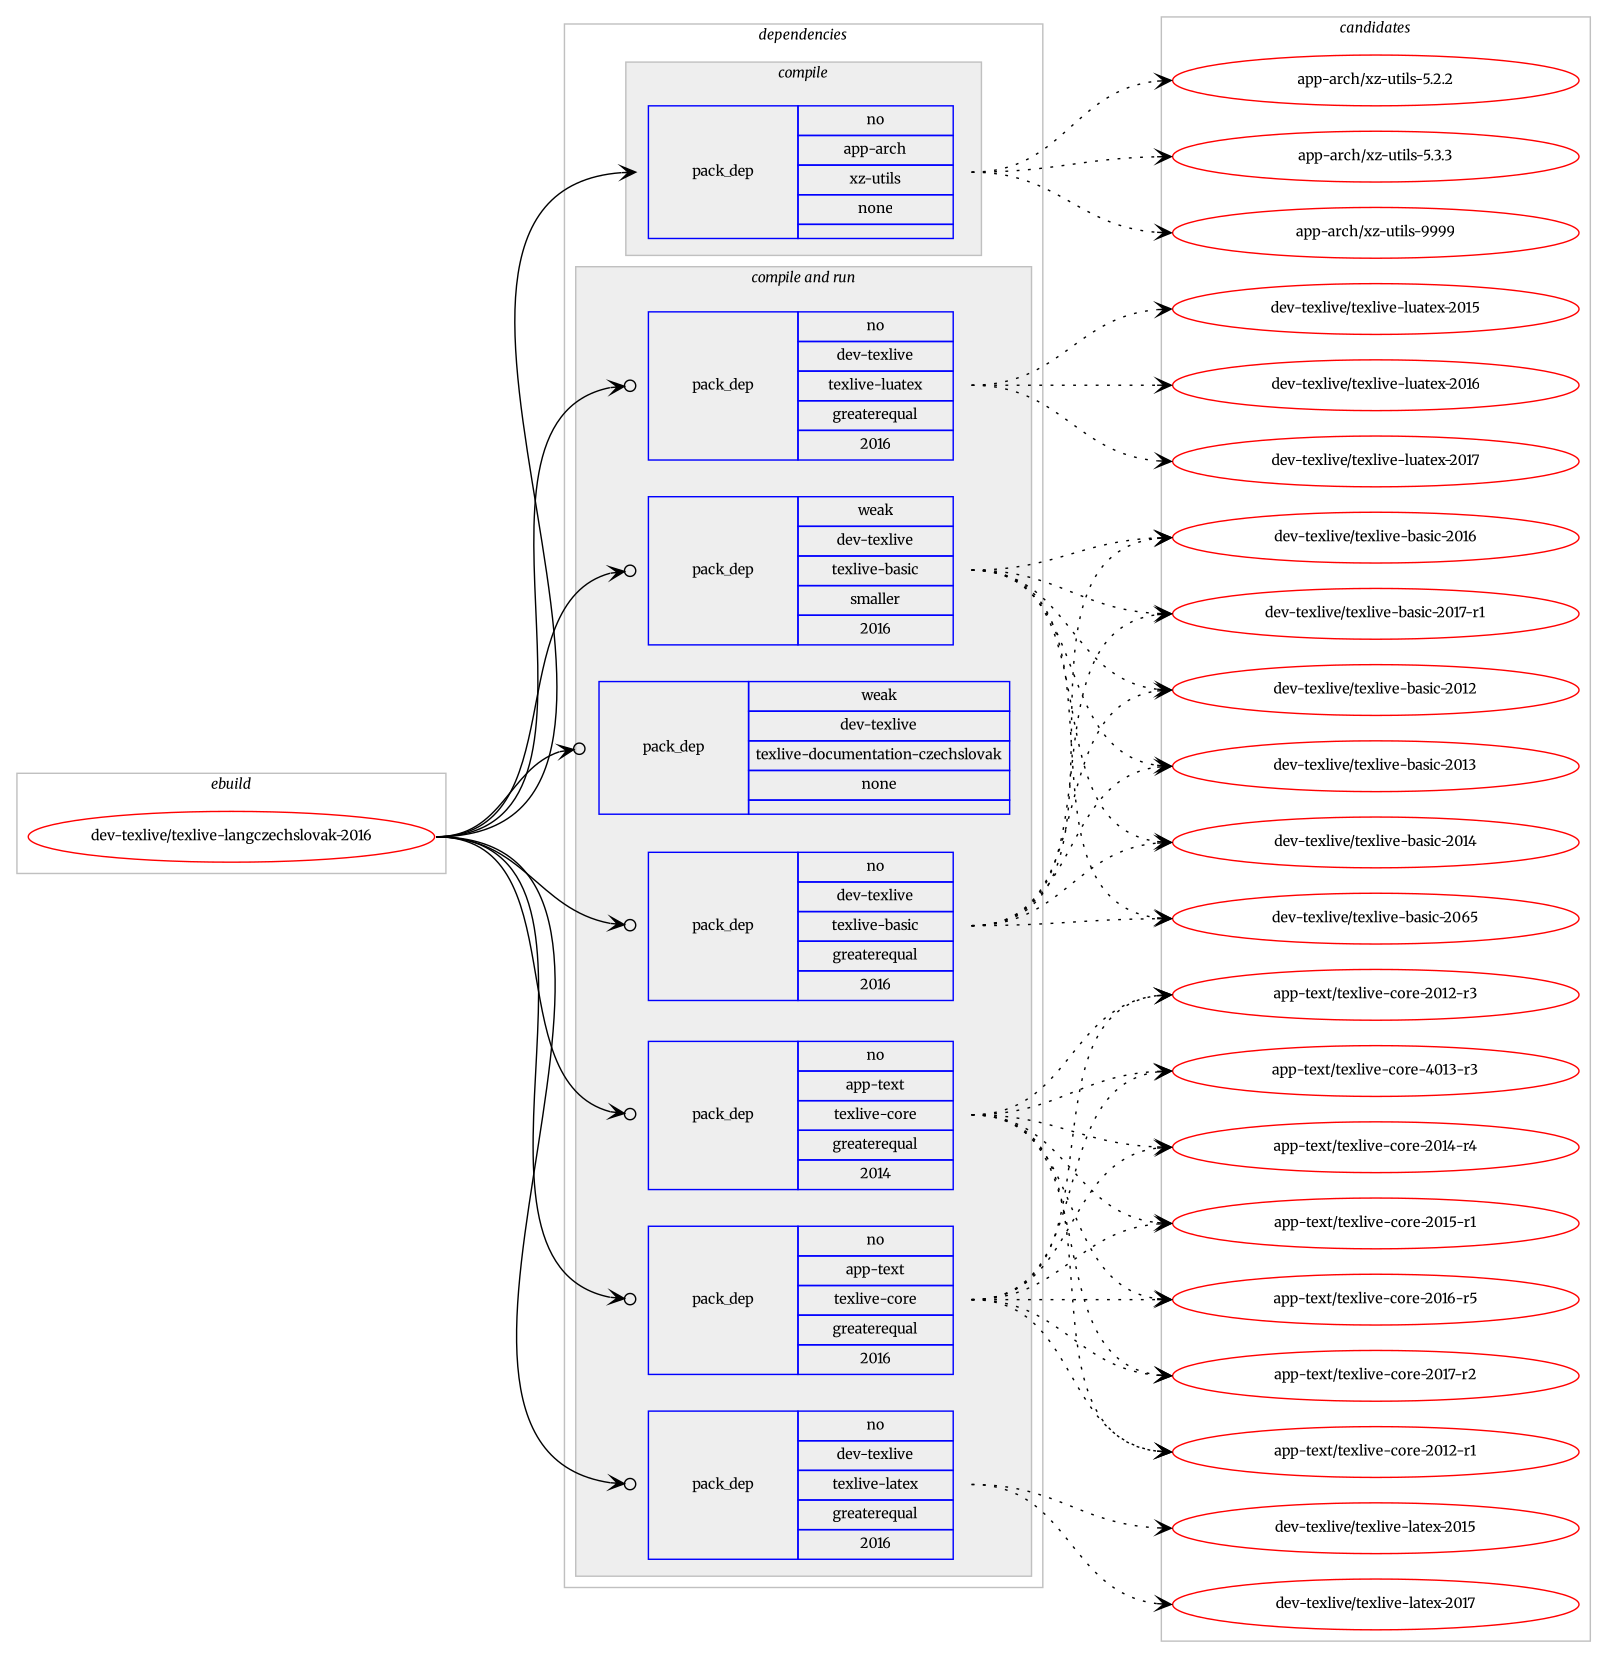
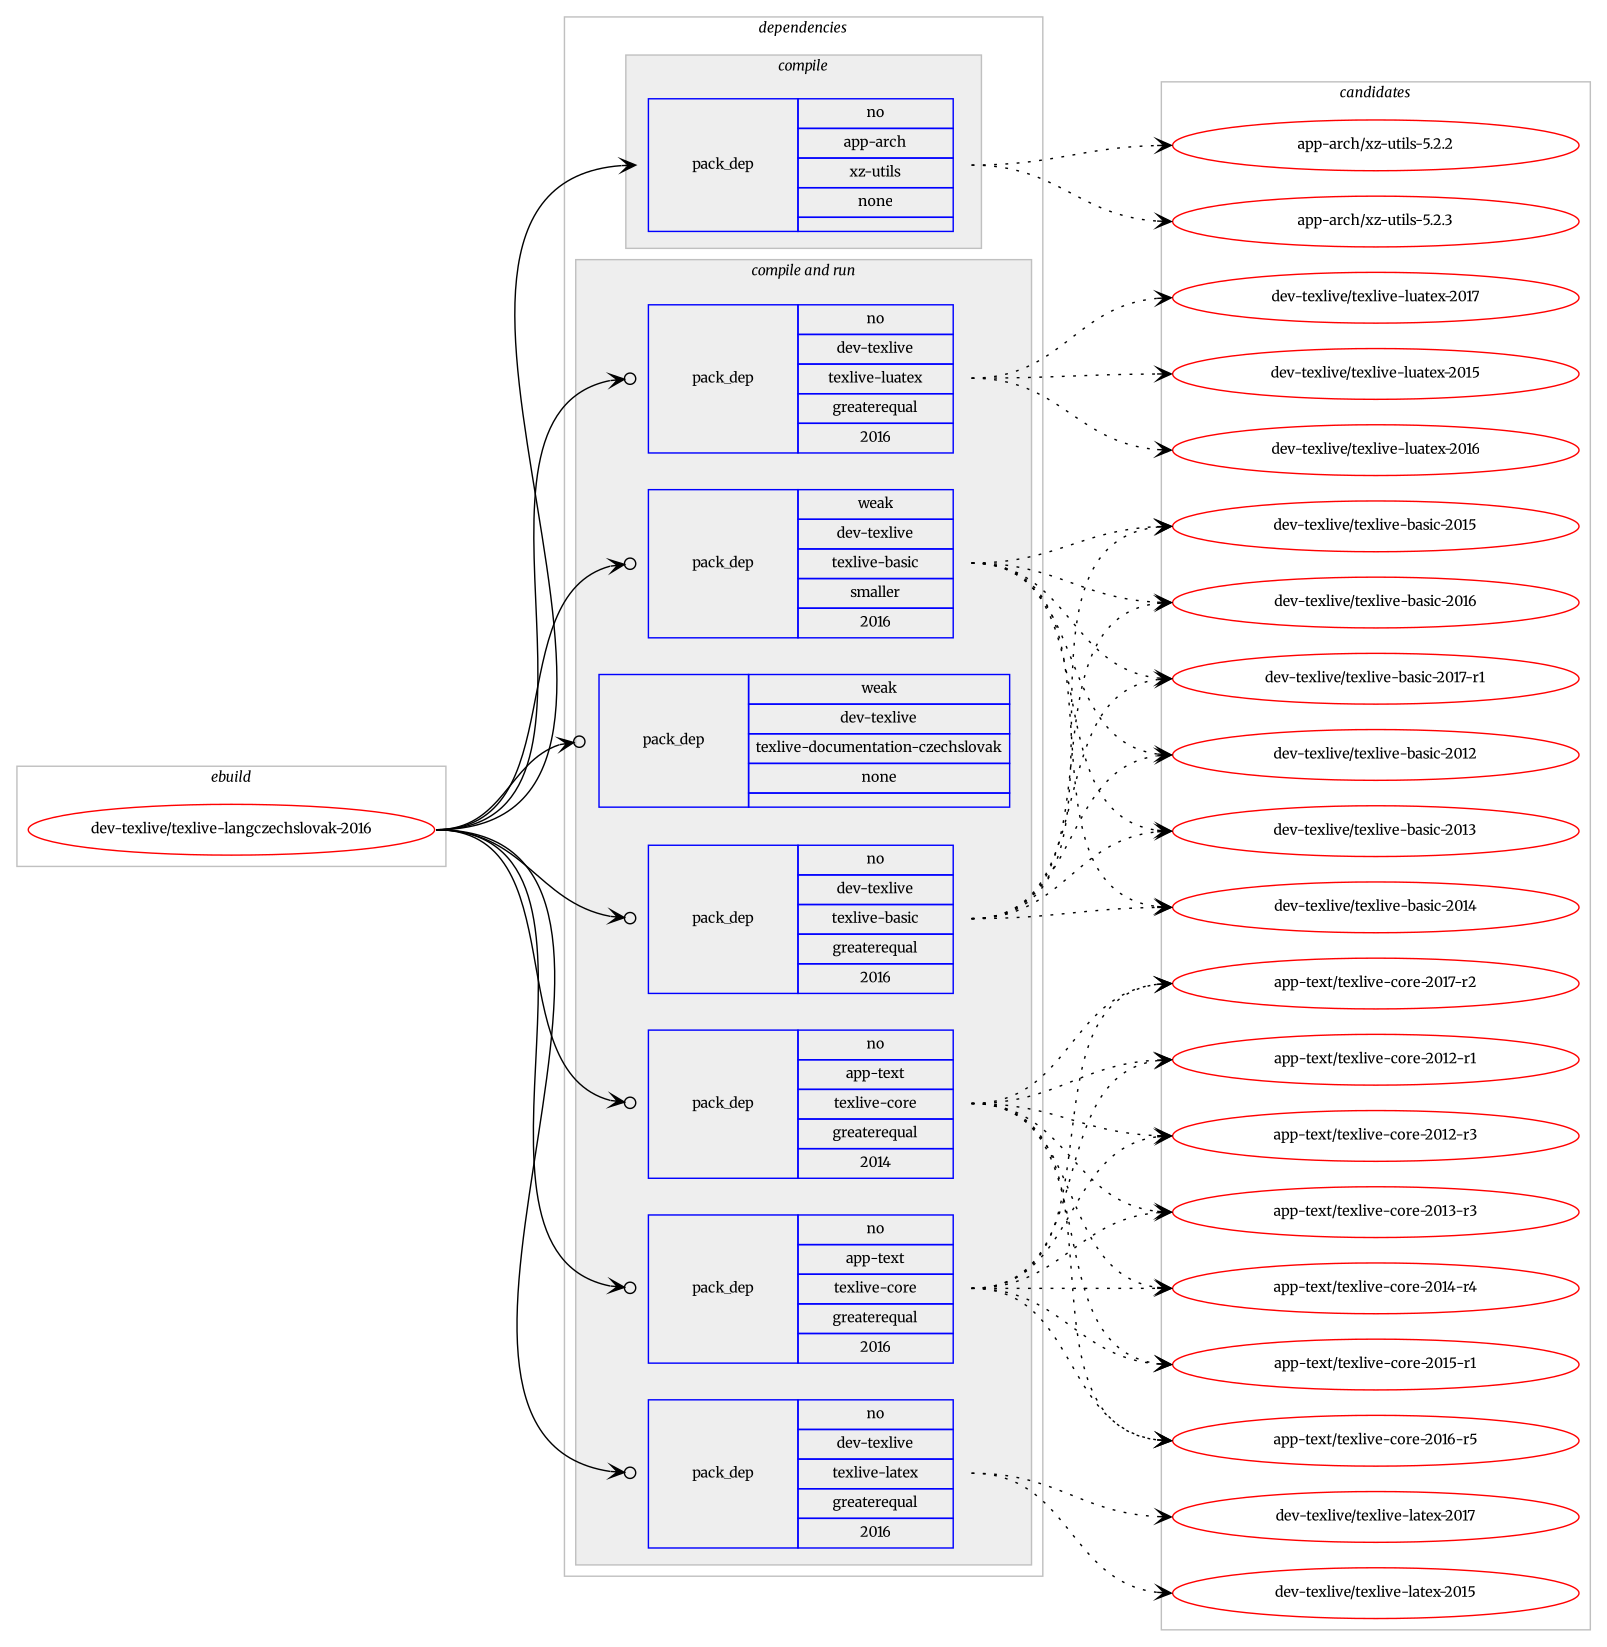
node "app-arch/xz-utils-5.3.3": label "app-arch/xz-utils-5.3.3" -> "app-arch/xz-utils-5.2.3"
node "app-arch/xz-utils-9999": removed
node "dev-texlive/texlive-basic-2065": label "dev-texlive/texlive-basic-2065" -> "dev-texlive/texlive-basic-2015"
node "app-text/texlive-core-4013-r3": label "app-text/texlive-core-4013-r3" -> "app-text/texlive-core-2013-r3"
